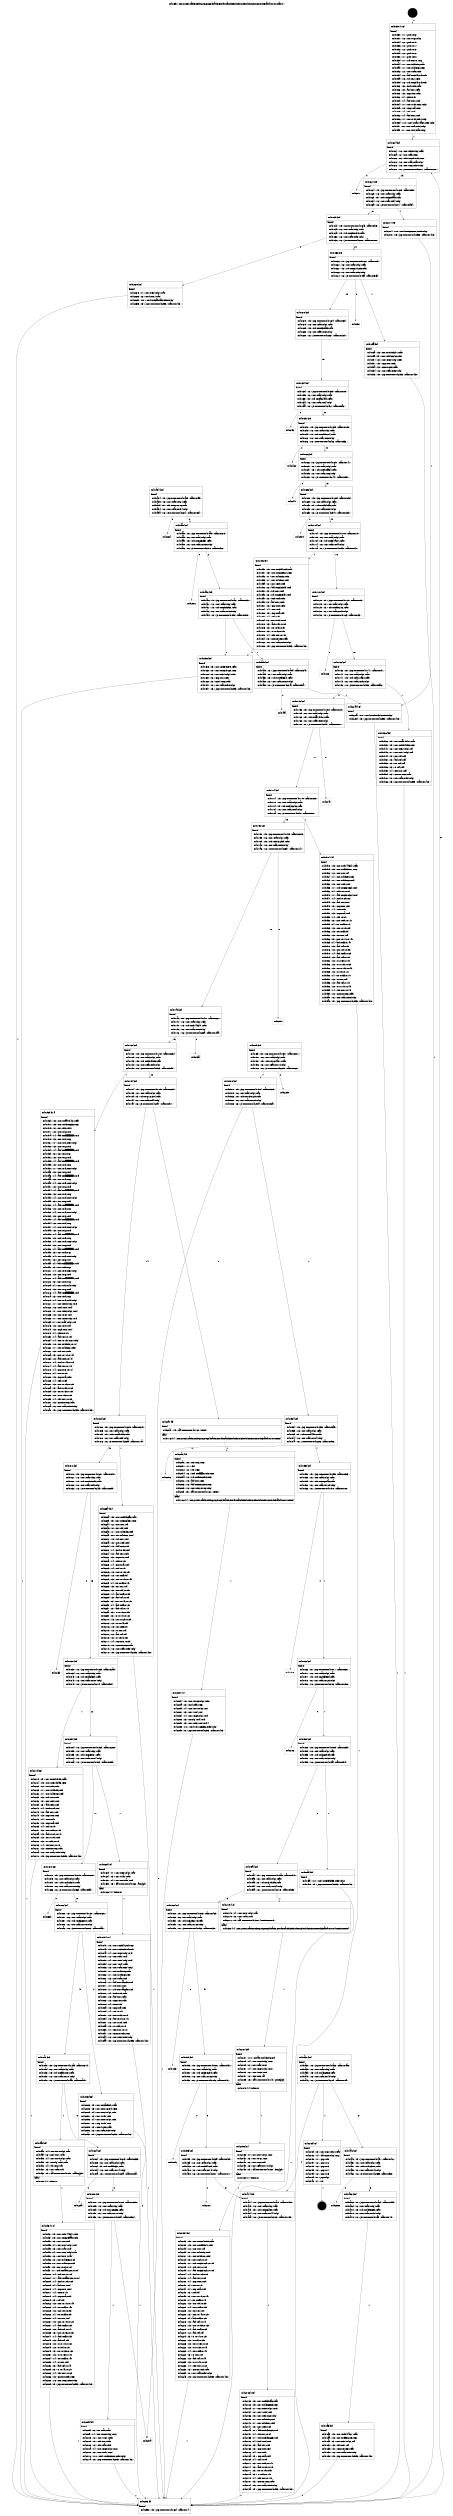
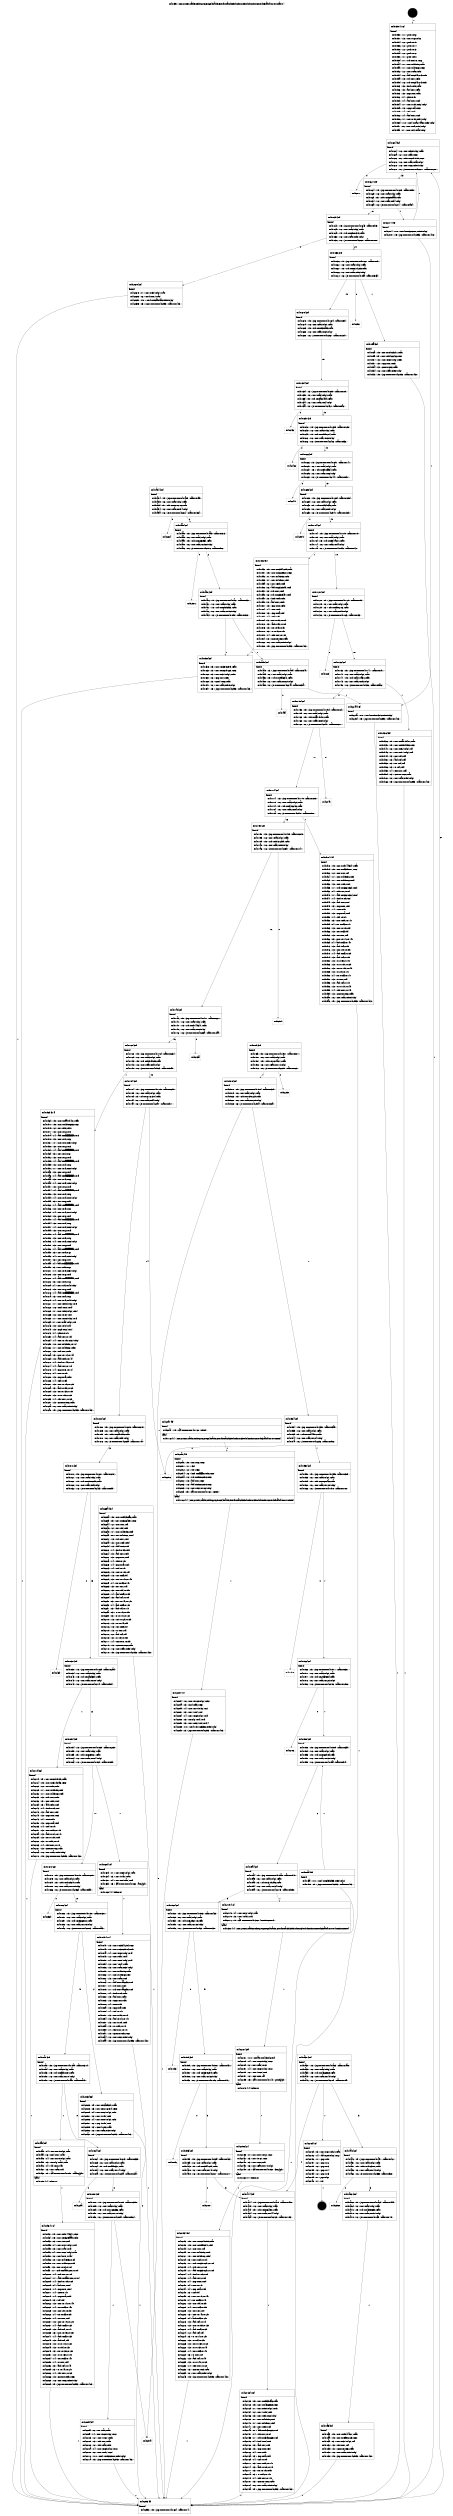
edge "0x401590 [116]" -> "0x401604 [32]": now "0x402074 [15]" -> "0x401604 [32]"
edge "0x4017e4 [28]" -> "0x4020a7 [5]": now "0x4017e4 [28]" -> "0x402296"
edge "0x401800 [28]" -> "0x40269a [137]": removed, label "1"
edge "0x401988 [28]" -> "0x401eaf [15]": reversed
